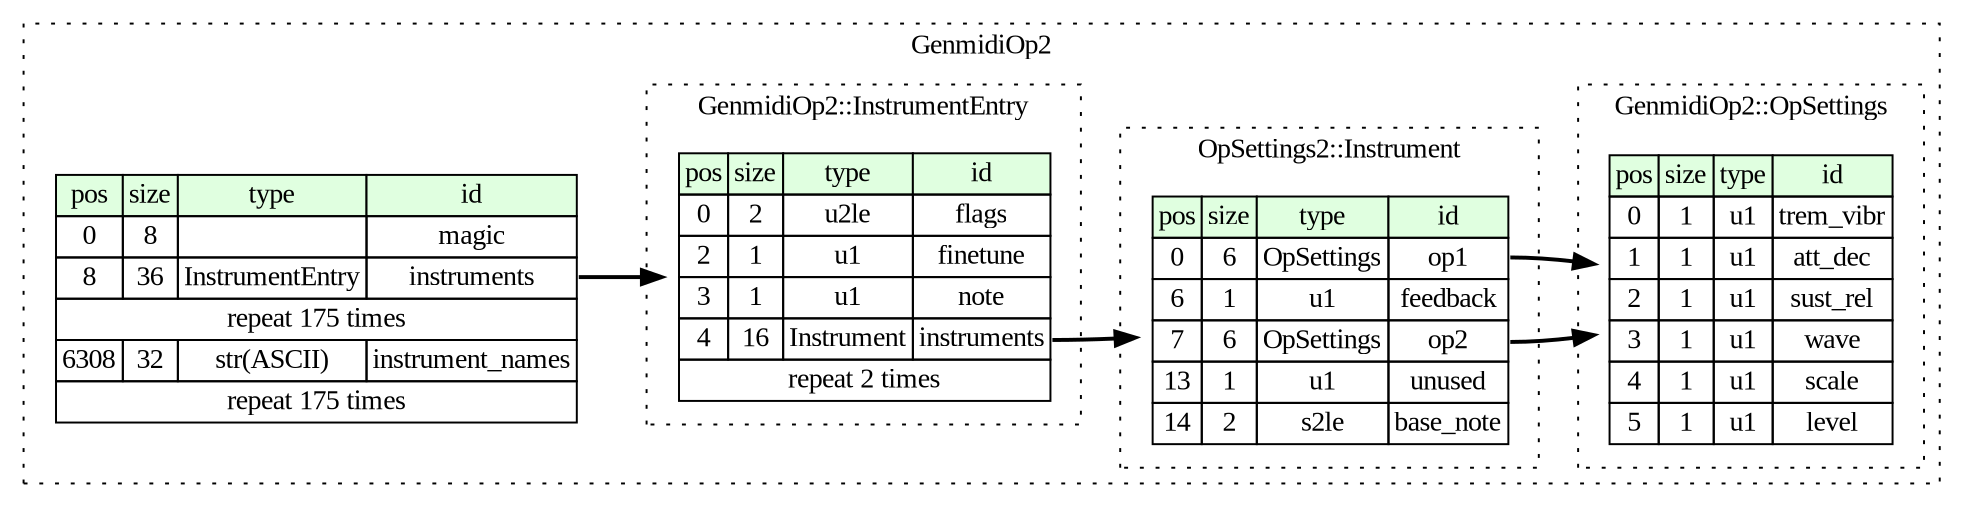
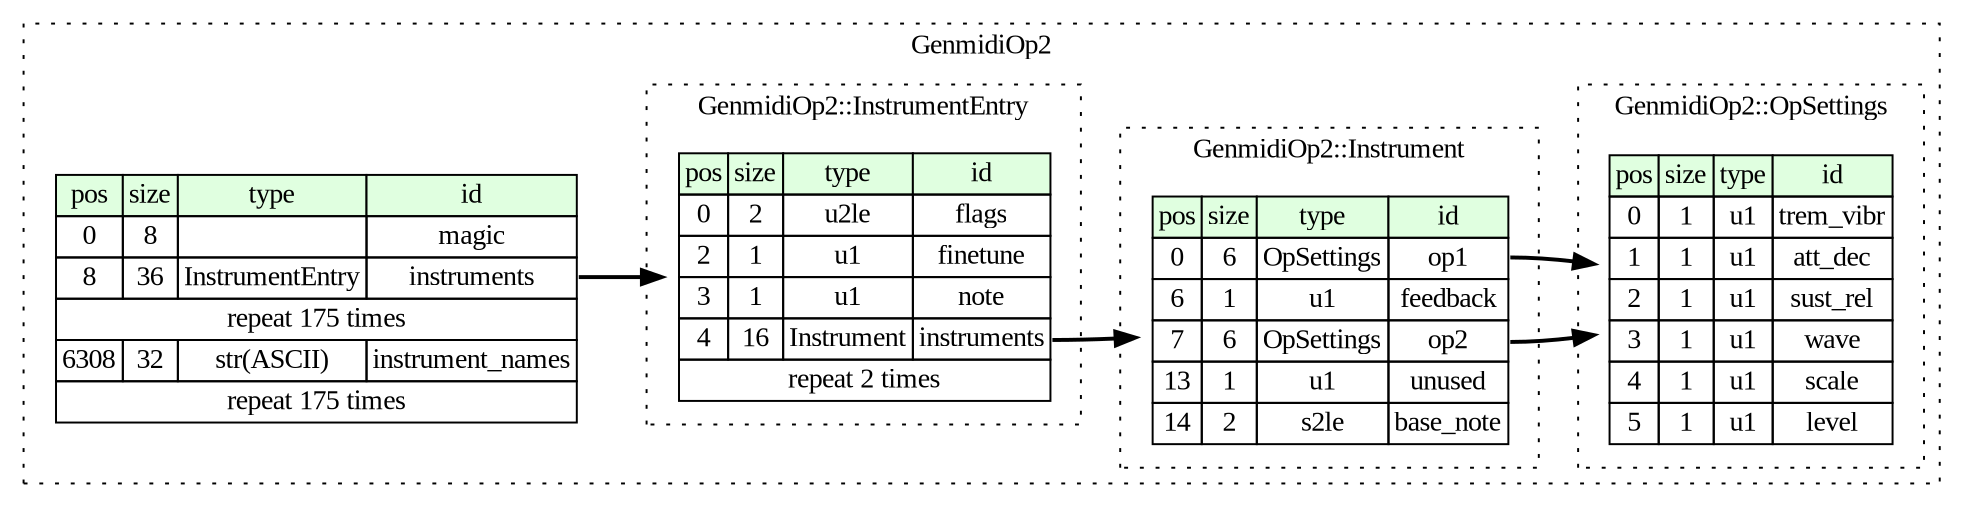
cluster "OpSettings2::Instrument": label "OpSettings2::Instrument" -> "GenmidiOp2::Instrument"
